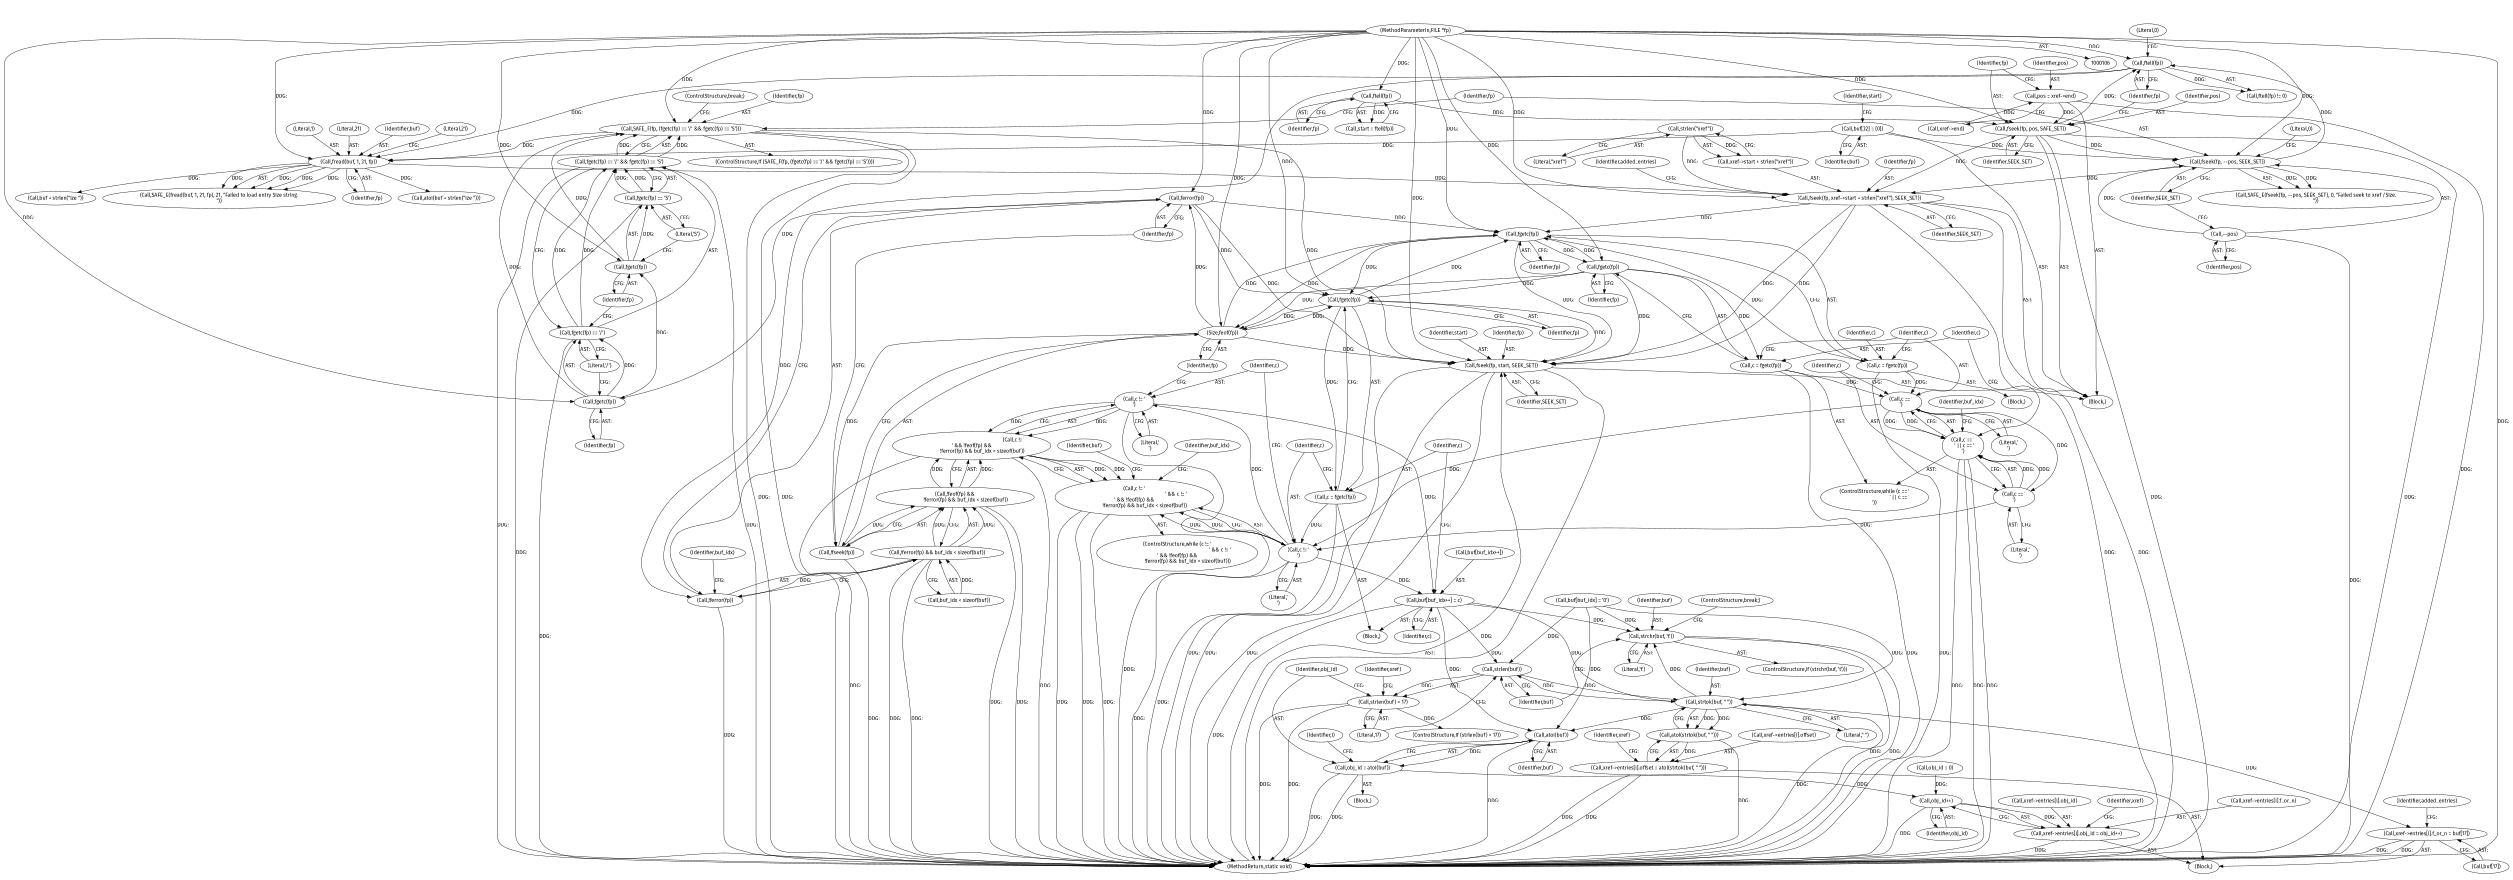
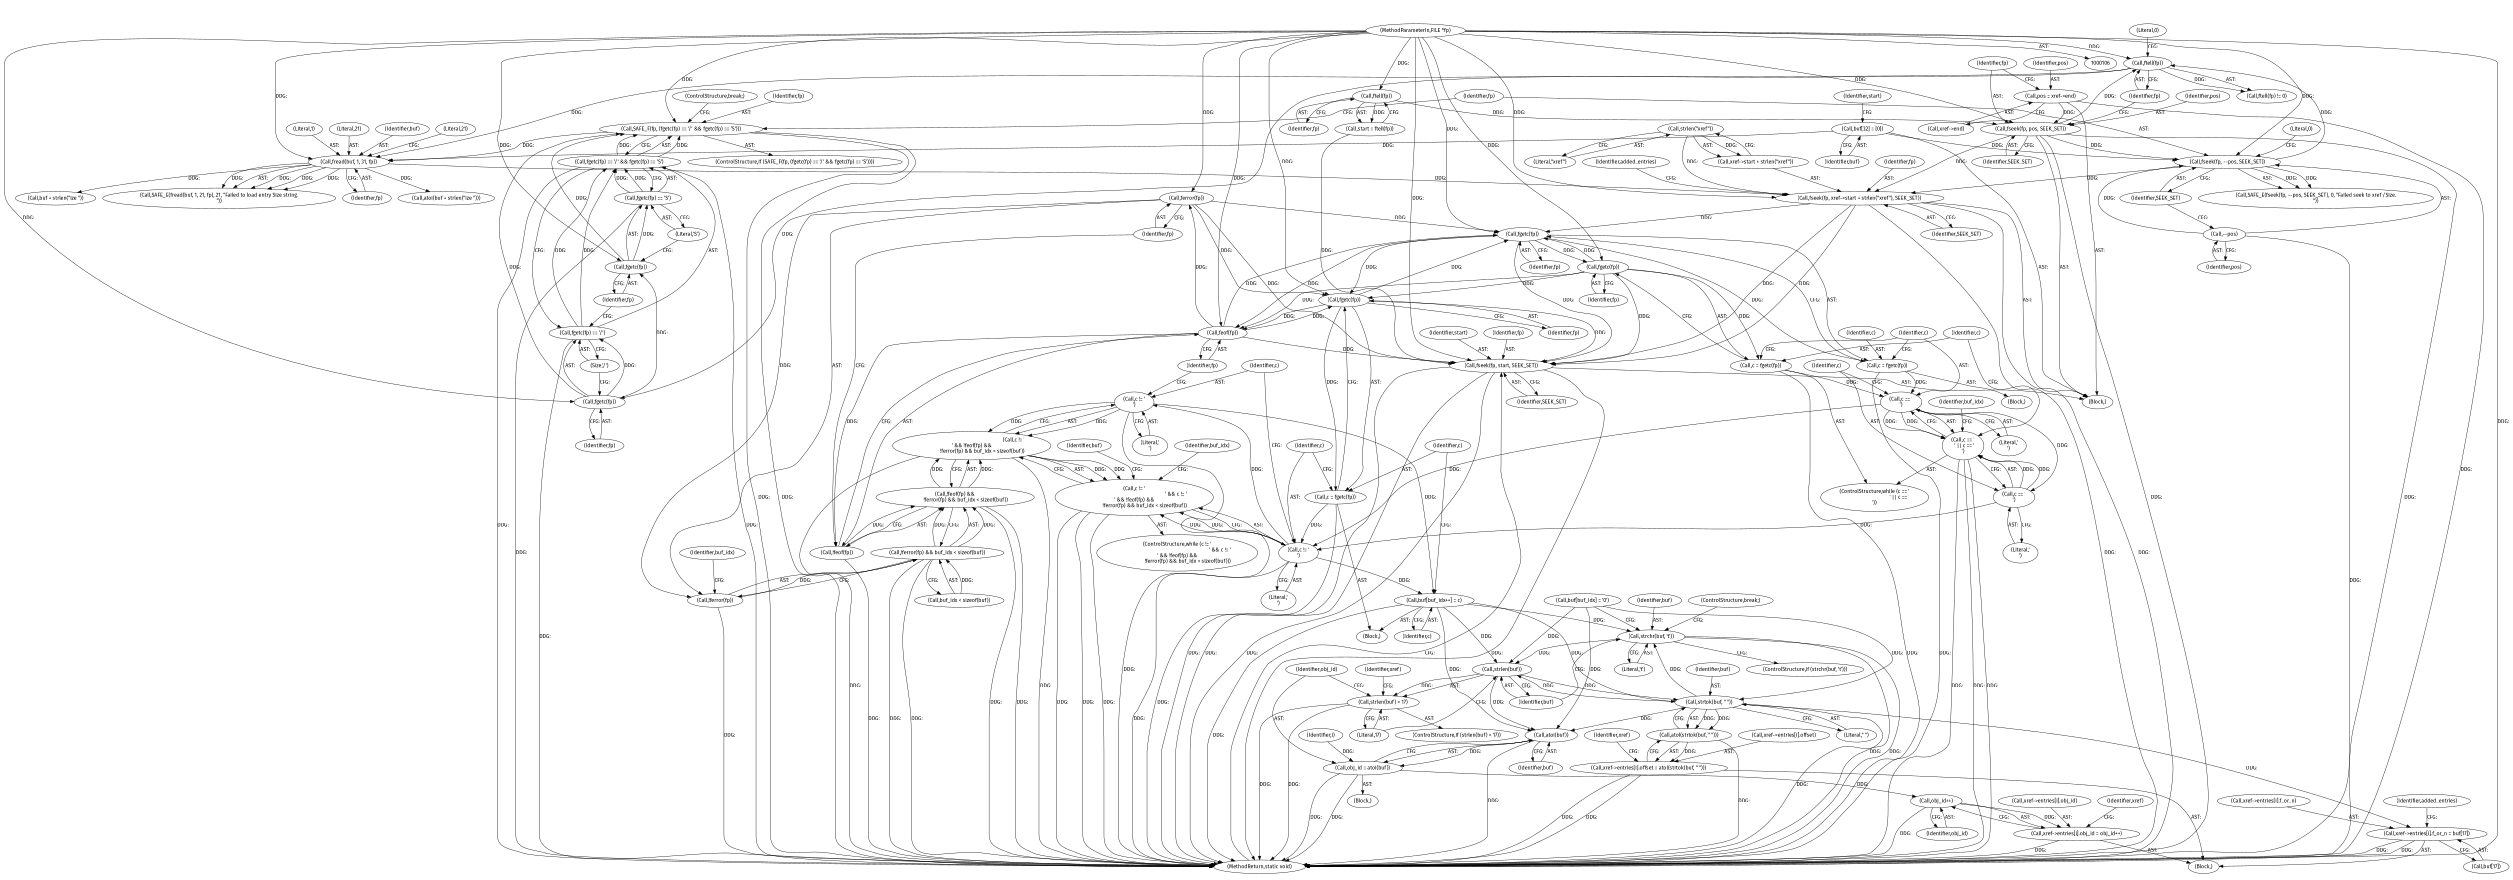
edge "(Call,xref->end)" -> "(Call,pos = xref->end)": label "DDG: " -> "AST: "
node "(Call,fseek(fp, pos, SAFE_SET))": label "(Call,fseek(fp, pos, SAFE_SET))" -> "(Call,fseek(fp, pos, SEEK_SET))"
edge "(Call,SAFE_F(fp, (fgetc(fp) == '/' && fgetc(fp) == 'S')))" -> "(Call,fseek(fp, start, SEEK_SET))": now "(Call,start = ftell(fp))" -> "(Call,fseek(fp, start, SEEK_SET))"
edge "(Call,!ferror(fp))" -> "(Call,ferror(fp))": removed, label "CFG:"
node "(Size,feof(fp))": label "(Size,feof(fp))" -> "(Call,feof(fp))"
node "(Literal,'/')": label "(Literal,'/')" -> "(Size,'/')"
node "(Call,!fseek(fp))": label "(Call,!fseek(fp))" -> "(Call,!feof(fp))"
node "(Call,buf[buf_idx++])": removed
edge "(Call,buf[buf_idx] = '0')" -> "(Call,strchr(buf, 't'))": label "DDG: " -> "CFG: "
edge "(Call,strchr(buf, 't'))" -> "(Call,strlen(buf))": added, label "DDG:"
edge "(MethodReturn,static void)" -> "(Call,fseek(fp, start, SEEK_SET))": label "AST: " -> "CFG: "
edge "(Call,strchr(buf, 't'))" -> "(ControlStructure,if (strchr(buf, 't')))": label "AST: " -> "CFG: "
edge "(Call,strlen(buf))" -> "(Call,atoi(buf))": added, label "DDG:"
edge "(Call,strlen(buf) > 17)" -> "(ControlStructure,if (strlen(buf) > 17))": label "DDG: " -> "AST: "
edge "(Identifier,i)" -> "(Call,obj_id = atoi(buf))": label "CFG: " -> "DDG: "
node "(Call,obj_id = 0)": removed
edge "(Call,xref->entries[i].f_or_n)" -> "(Call,xref->entries[i].obj_id = obj_id++)": now "(Call,xref->entries[i].f_or_n)" -> "(Call,xref->entries[i].f_or_n = buf[17])"
